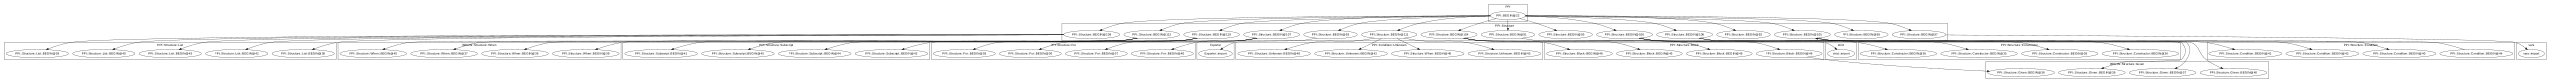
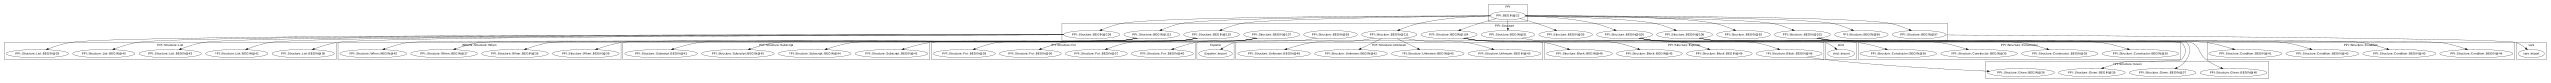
edge "PPI::BEGIN@22" -> "PPI::Structure::BEGIN@107": removed
edge "PPI::BEGIN@22" -> "PPI::Structure::BEGIN@93": removed
edge "PPI::Structure::Condition::BEGIN@44" -> "PPI::Structure::BEGIN@105": reversed
cluster "PPI::Condition::Unknown": label "PPI::Condition::Unknown" -> "PPI::Structure::Unknown"
cluster "PPI::Structure::Block": label "PPI::Structure::Block" -> "PPI::Structure::Exporter"
node "PPI::Structure::When::BEGIN@45": label "PPI::Structure::When::BEGIN@45" -> "PPI::Structure::Unknown::BEGIN@45"
cluster "BEGIN::Structure::Given": label "BEGIN::Structure::Given" -> "PPI::Structure::Given"
